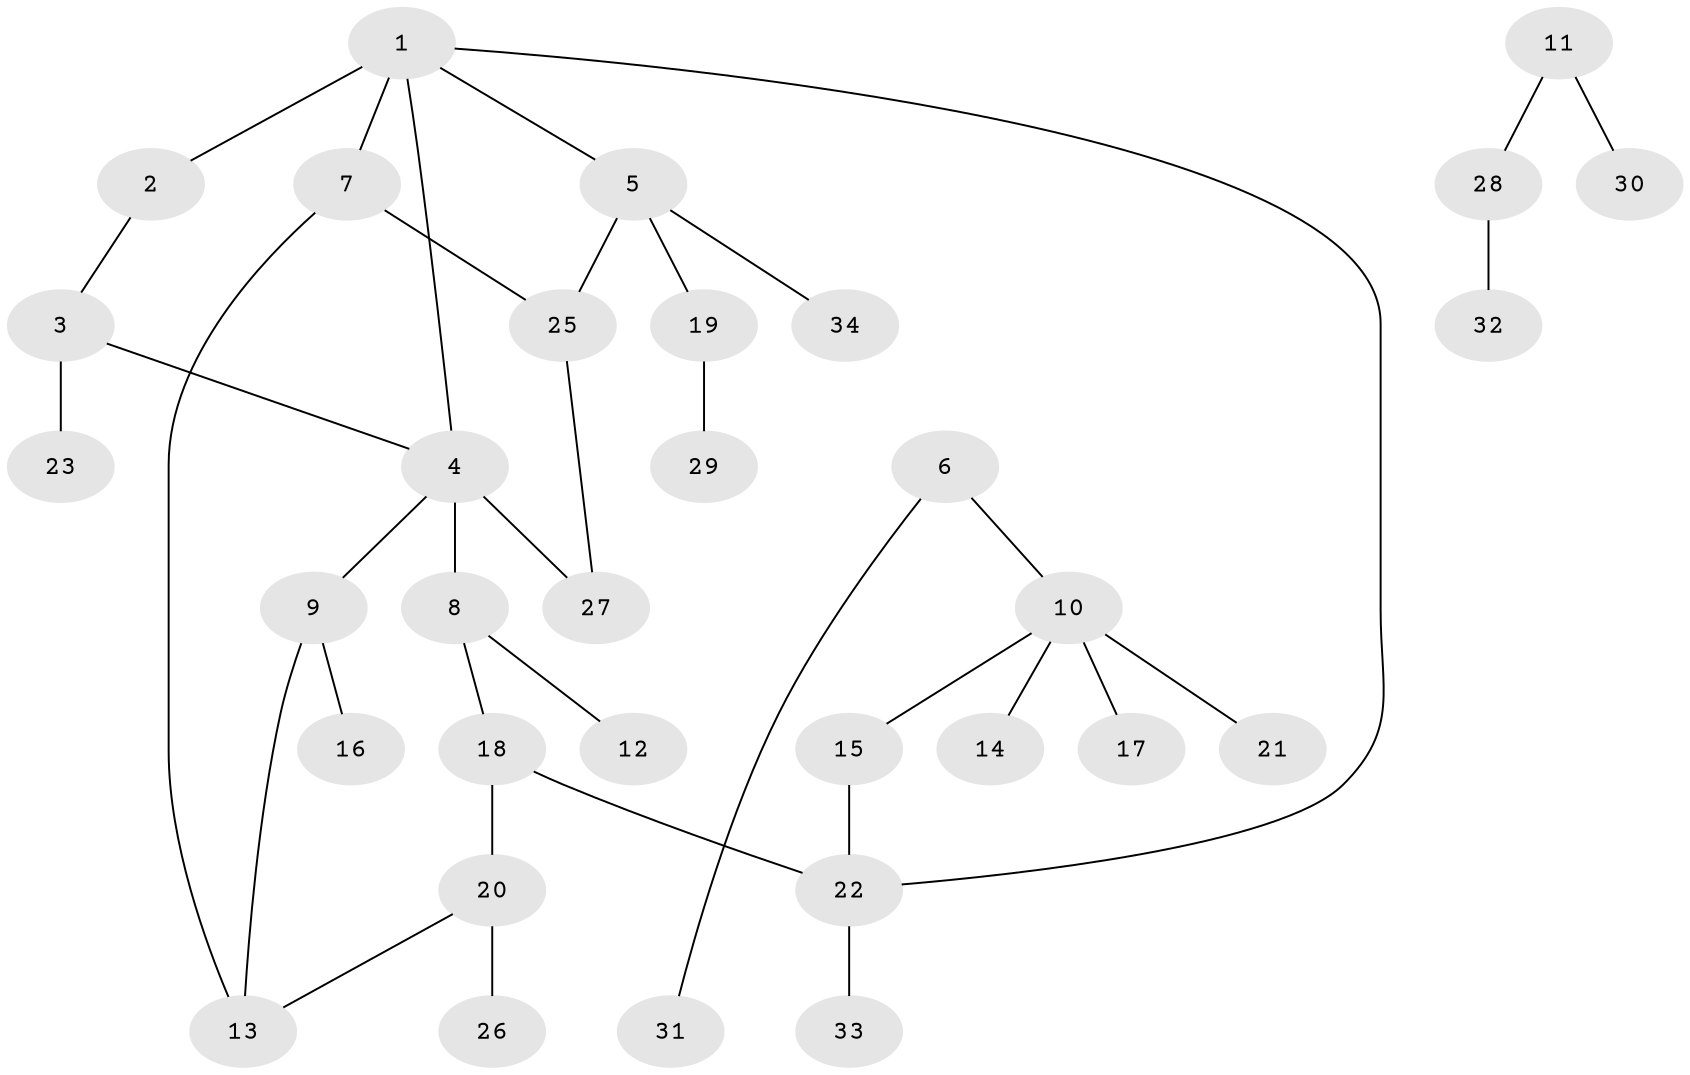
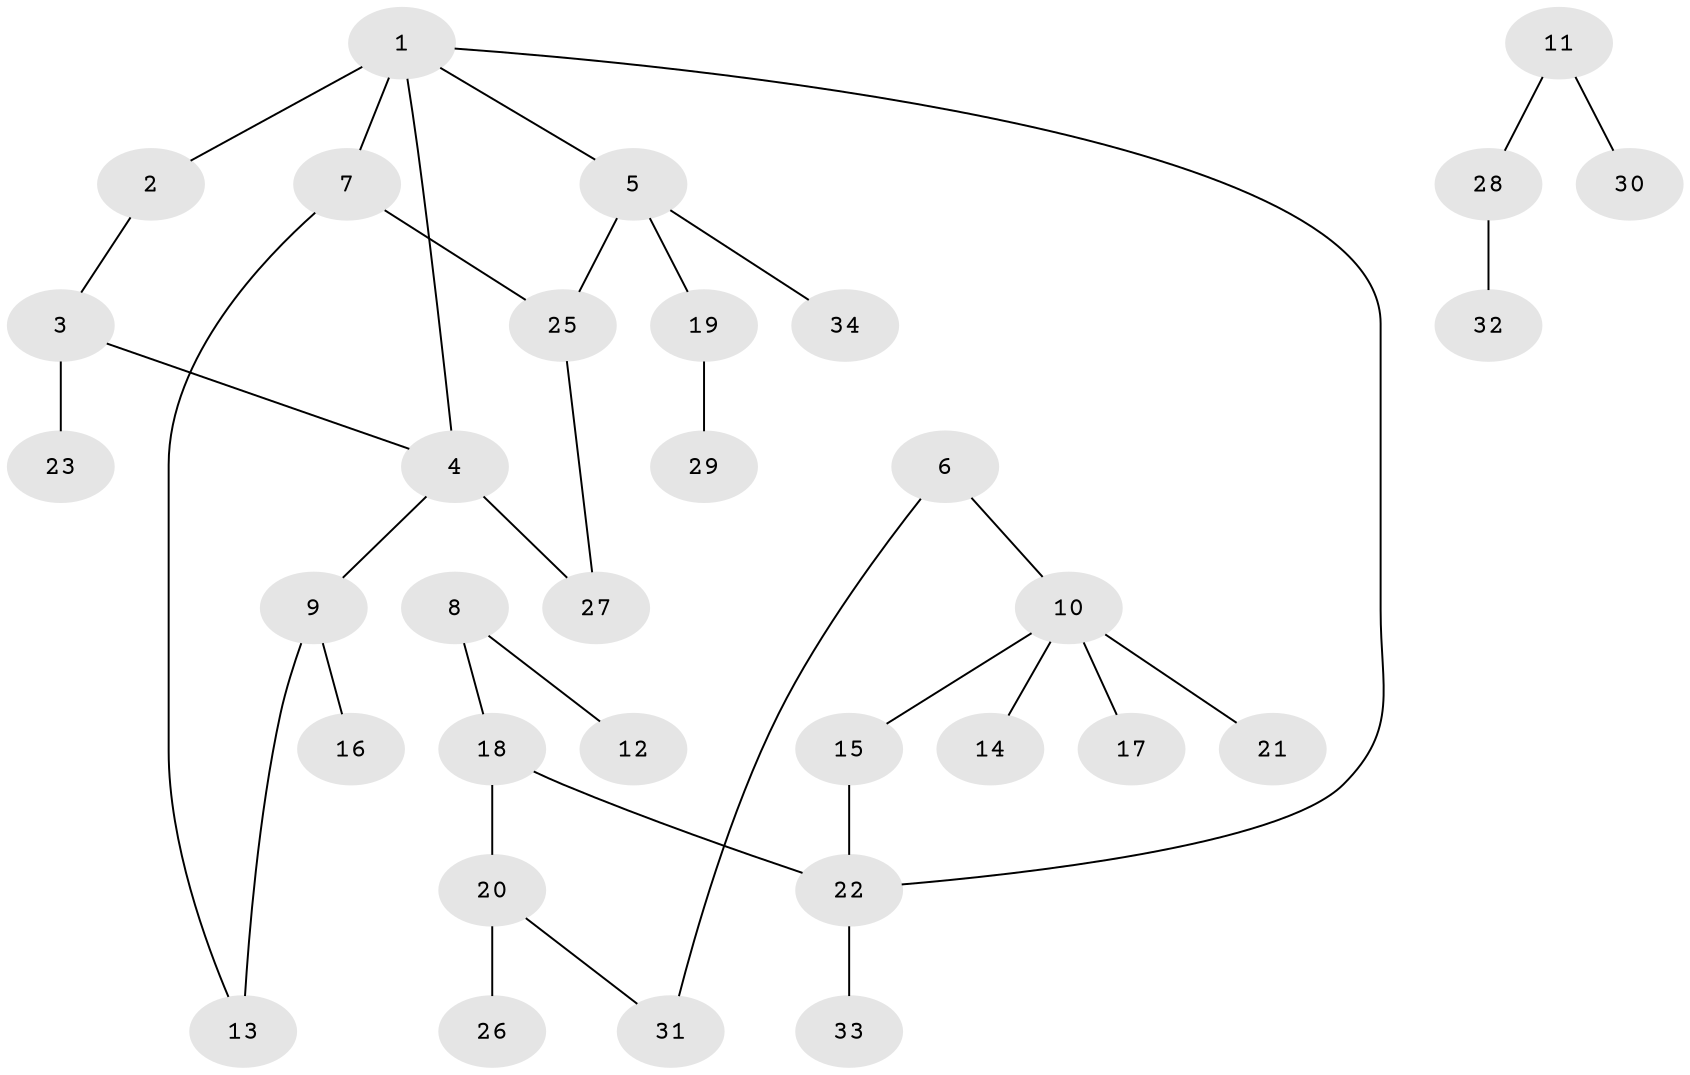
edge "4" -- "8": removed
edge "20" -- "13": now "20" -- "31"
